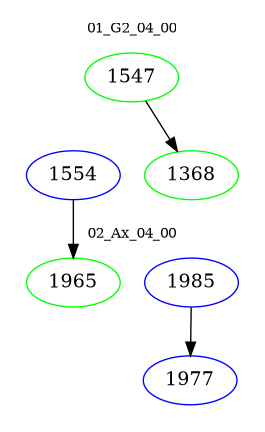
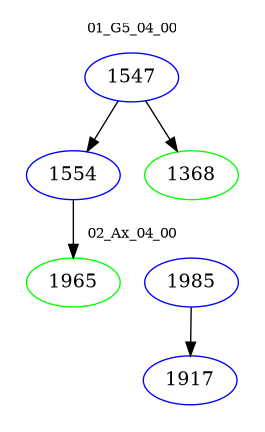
cluster "01_G2_04_00": label "01_G2_04_00" -> "01_G5_04_00"
node "1547": color green -> blue
edge "1547" -> "1554": added
node "1977": label "1977" -> "1917"
